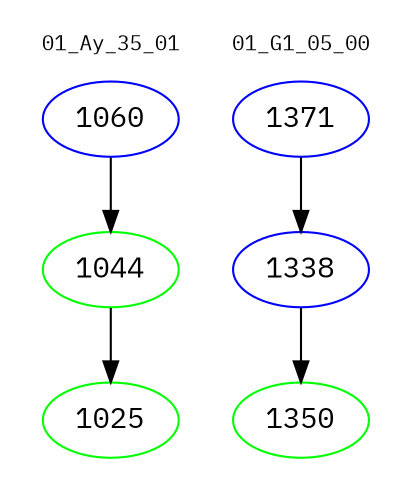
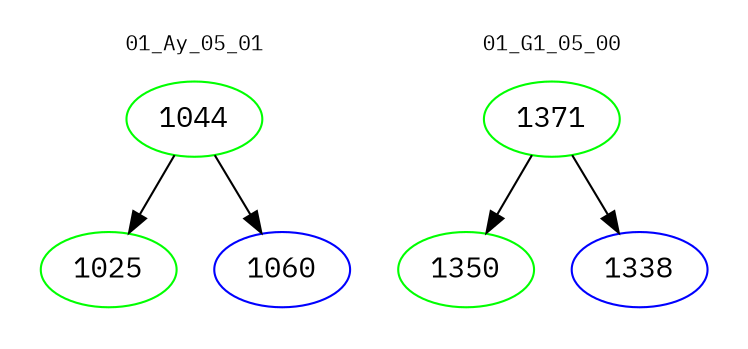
cluster "01_Ay_35_01": label "01_Ay_35_01" -> "01_Ay_05_01"
node "1371": color blue -> green
edge "1060" -> "1044": reversed
edge "1338" -> "1350": now "1371" -> "1350"
